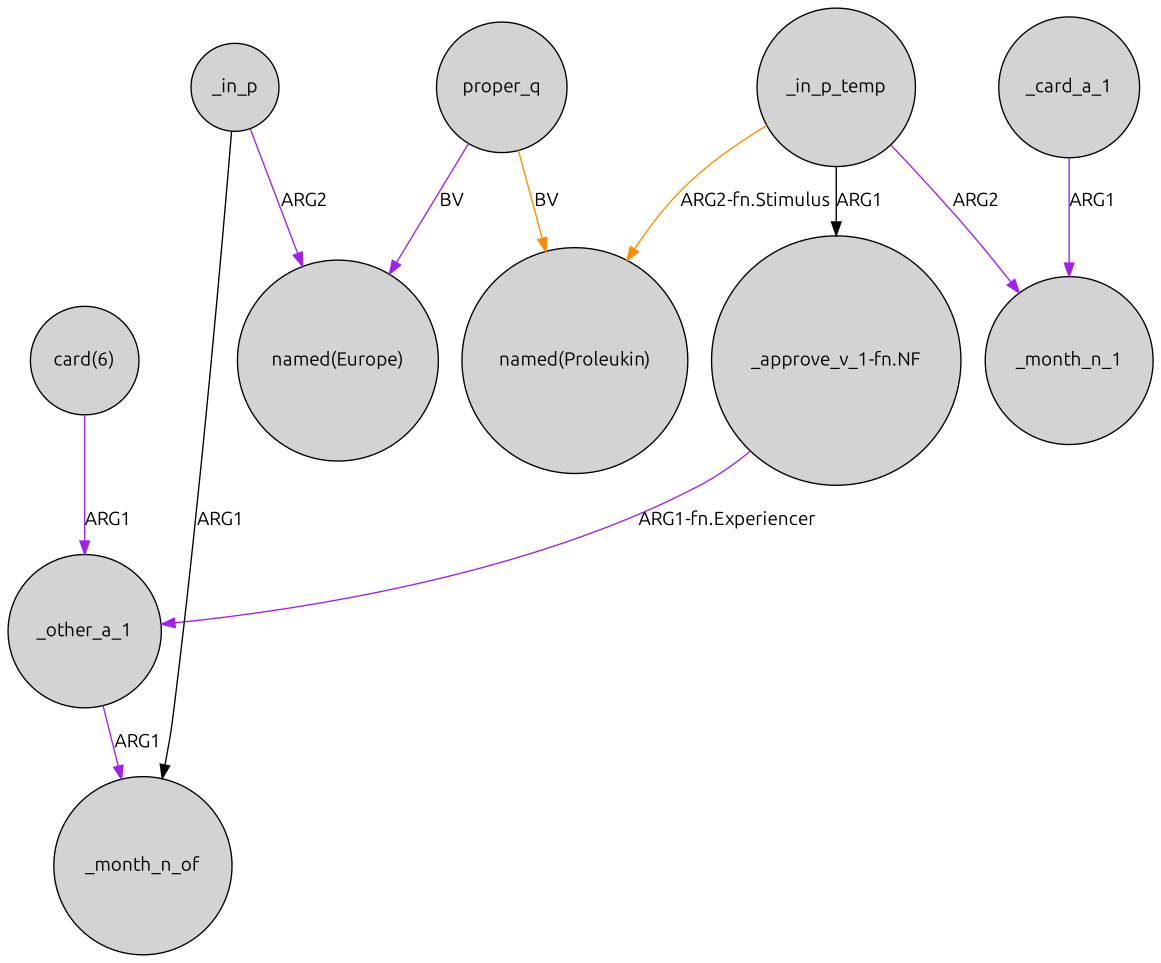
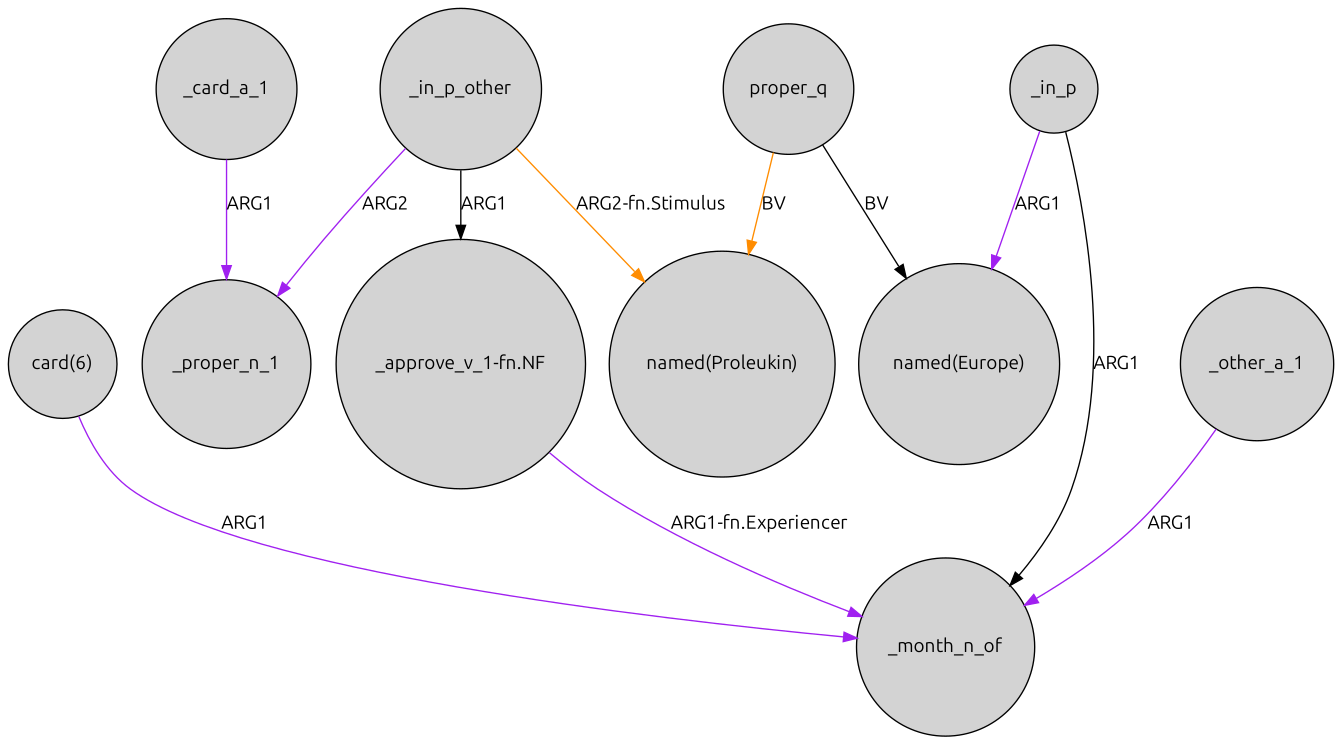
node "_in_p_temp": label "_in_p_temp" -> "_in_p_other"
edge "_in_p" -> "named(Europe)": label "ARG2" -> "ARG1"
edge "proper_q" -> "named(Europe)": color purple -> black
node "_month_n_1": label "_month_n_1" -> "_proper_n_1"
edge "card(6)" -> "_other_a_1": now "card(6)" -> "_month_n_of"
edge "_approve_v_1-fn.NF" -> "_other_a_1": now "_approve_v_1-fn.NF" -> "_month_n_of"
